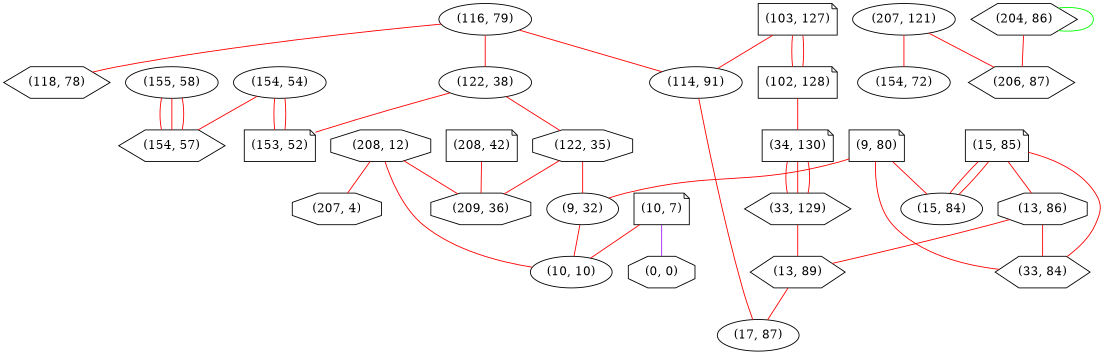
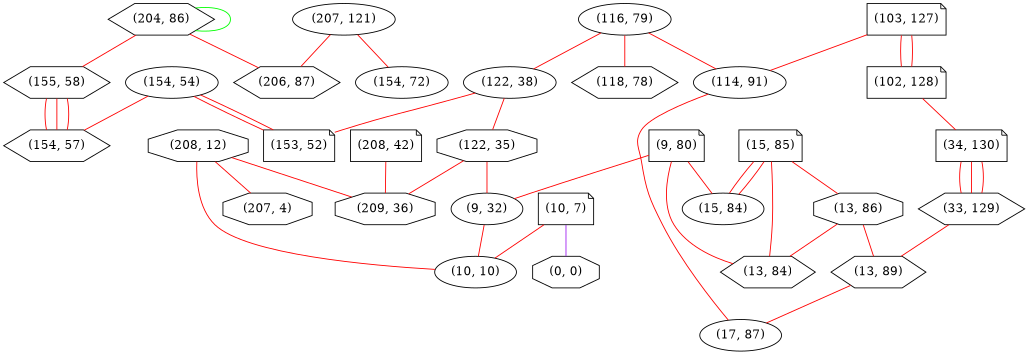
edge "(204, 86)" -- "(155, 58)": added
node "(155, 58)": shape ellipse -> hexagon
node "(33, 84)": label "(33, 84)" -> "(13, 84)"
